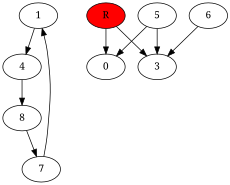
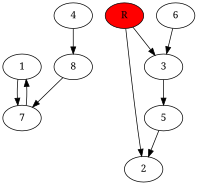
edge "1" -> "4": now "1" -> "7"
edge "5" -> "3": reversed
node "0": label "0" -> "2"
